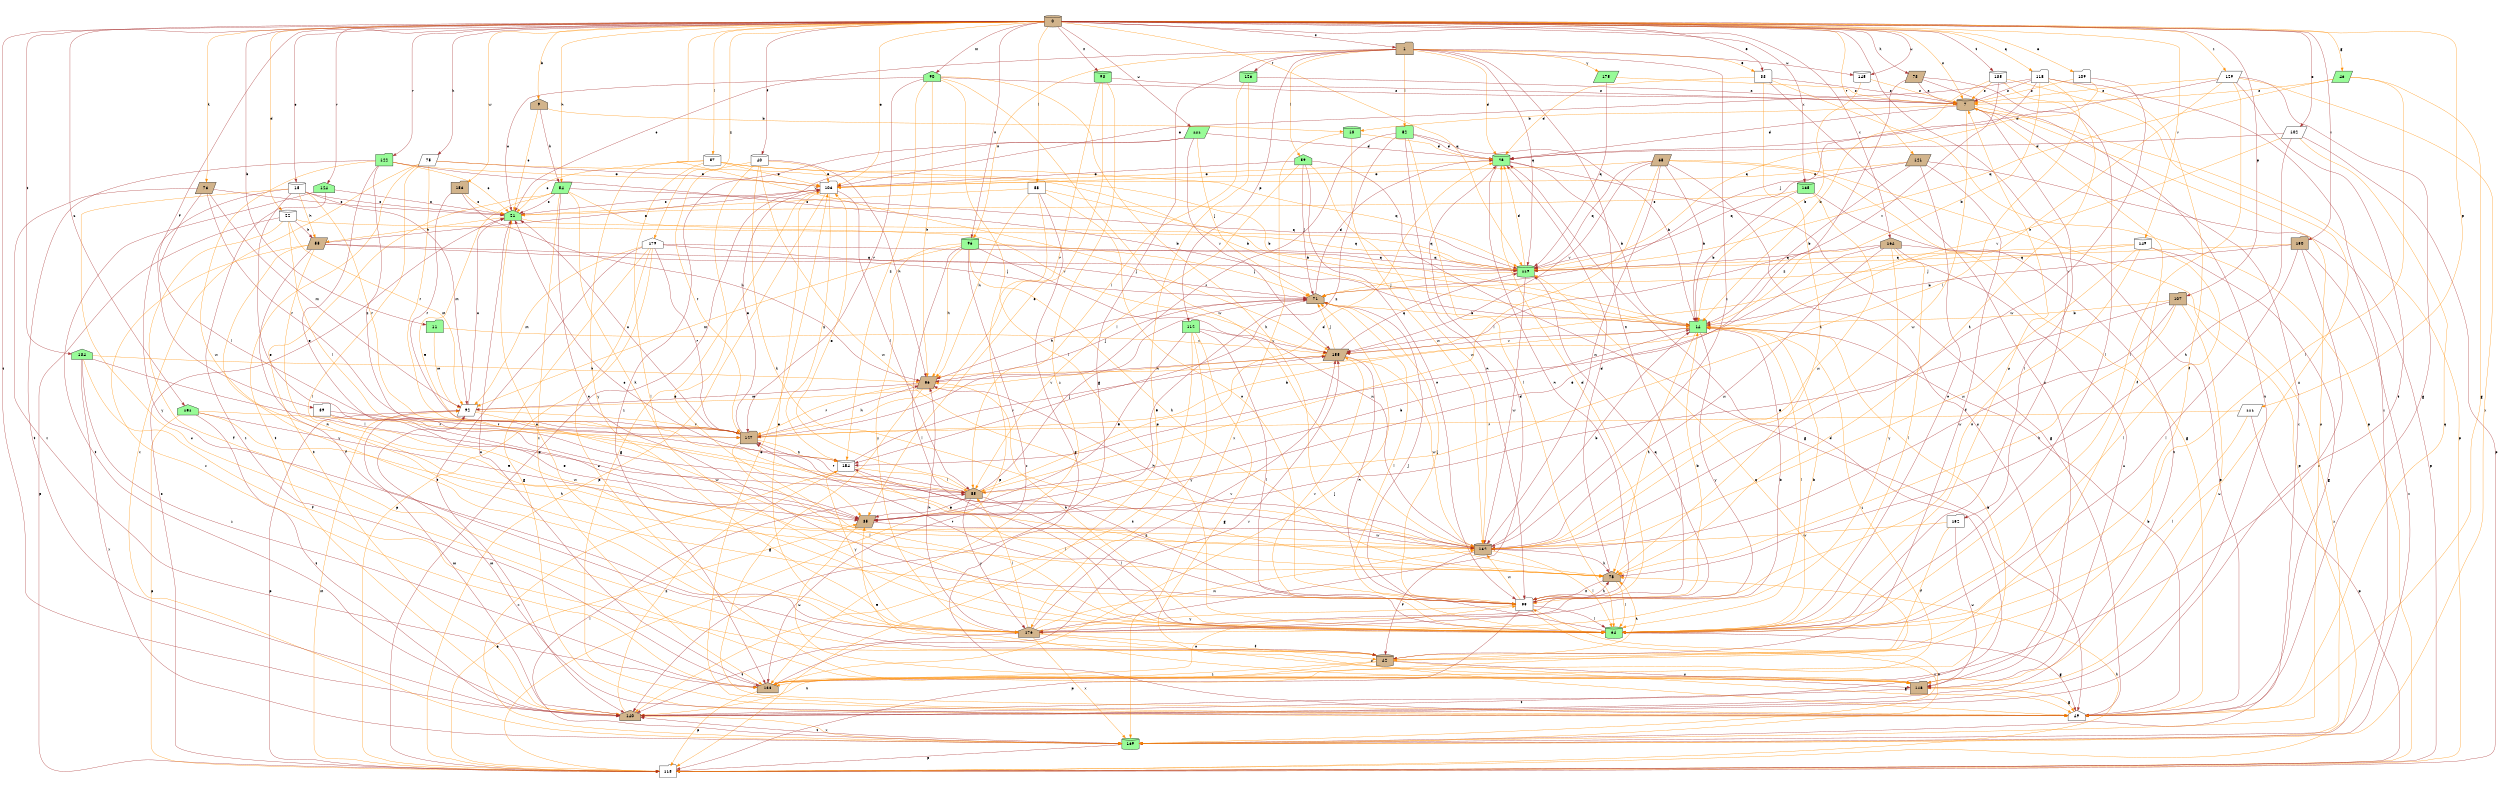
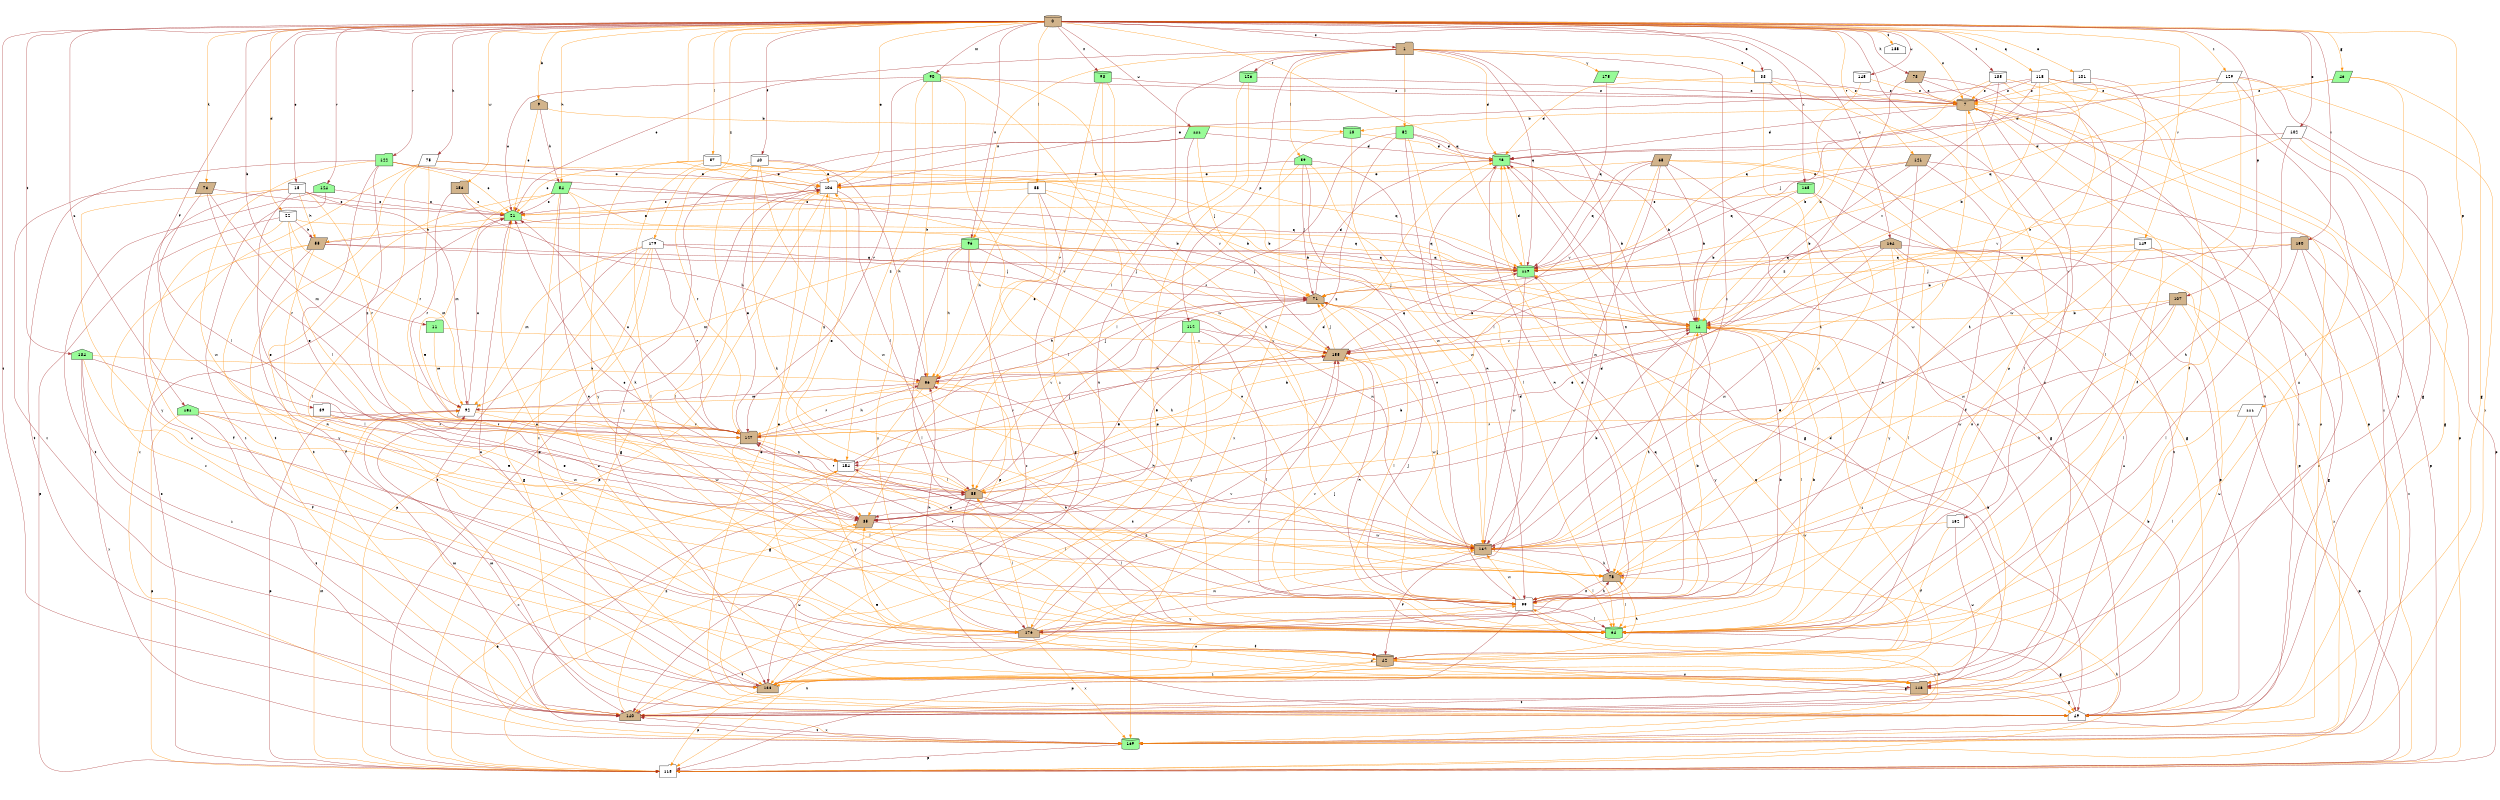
node "138": added
edge "1" -> "145": removed, label "u"
node "109": label "109" -> "101"
edge "1" -> "140": label "g" -> "t"
edge "40" -> "64": label "e" -> "i"
edge "102" -> "49": label "q" -> "g"
edge "121" -> "64": now "121" -> "99"
edge "112" -> "49": removed, label "g"
